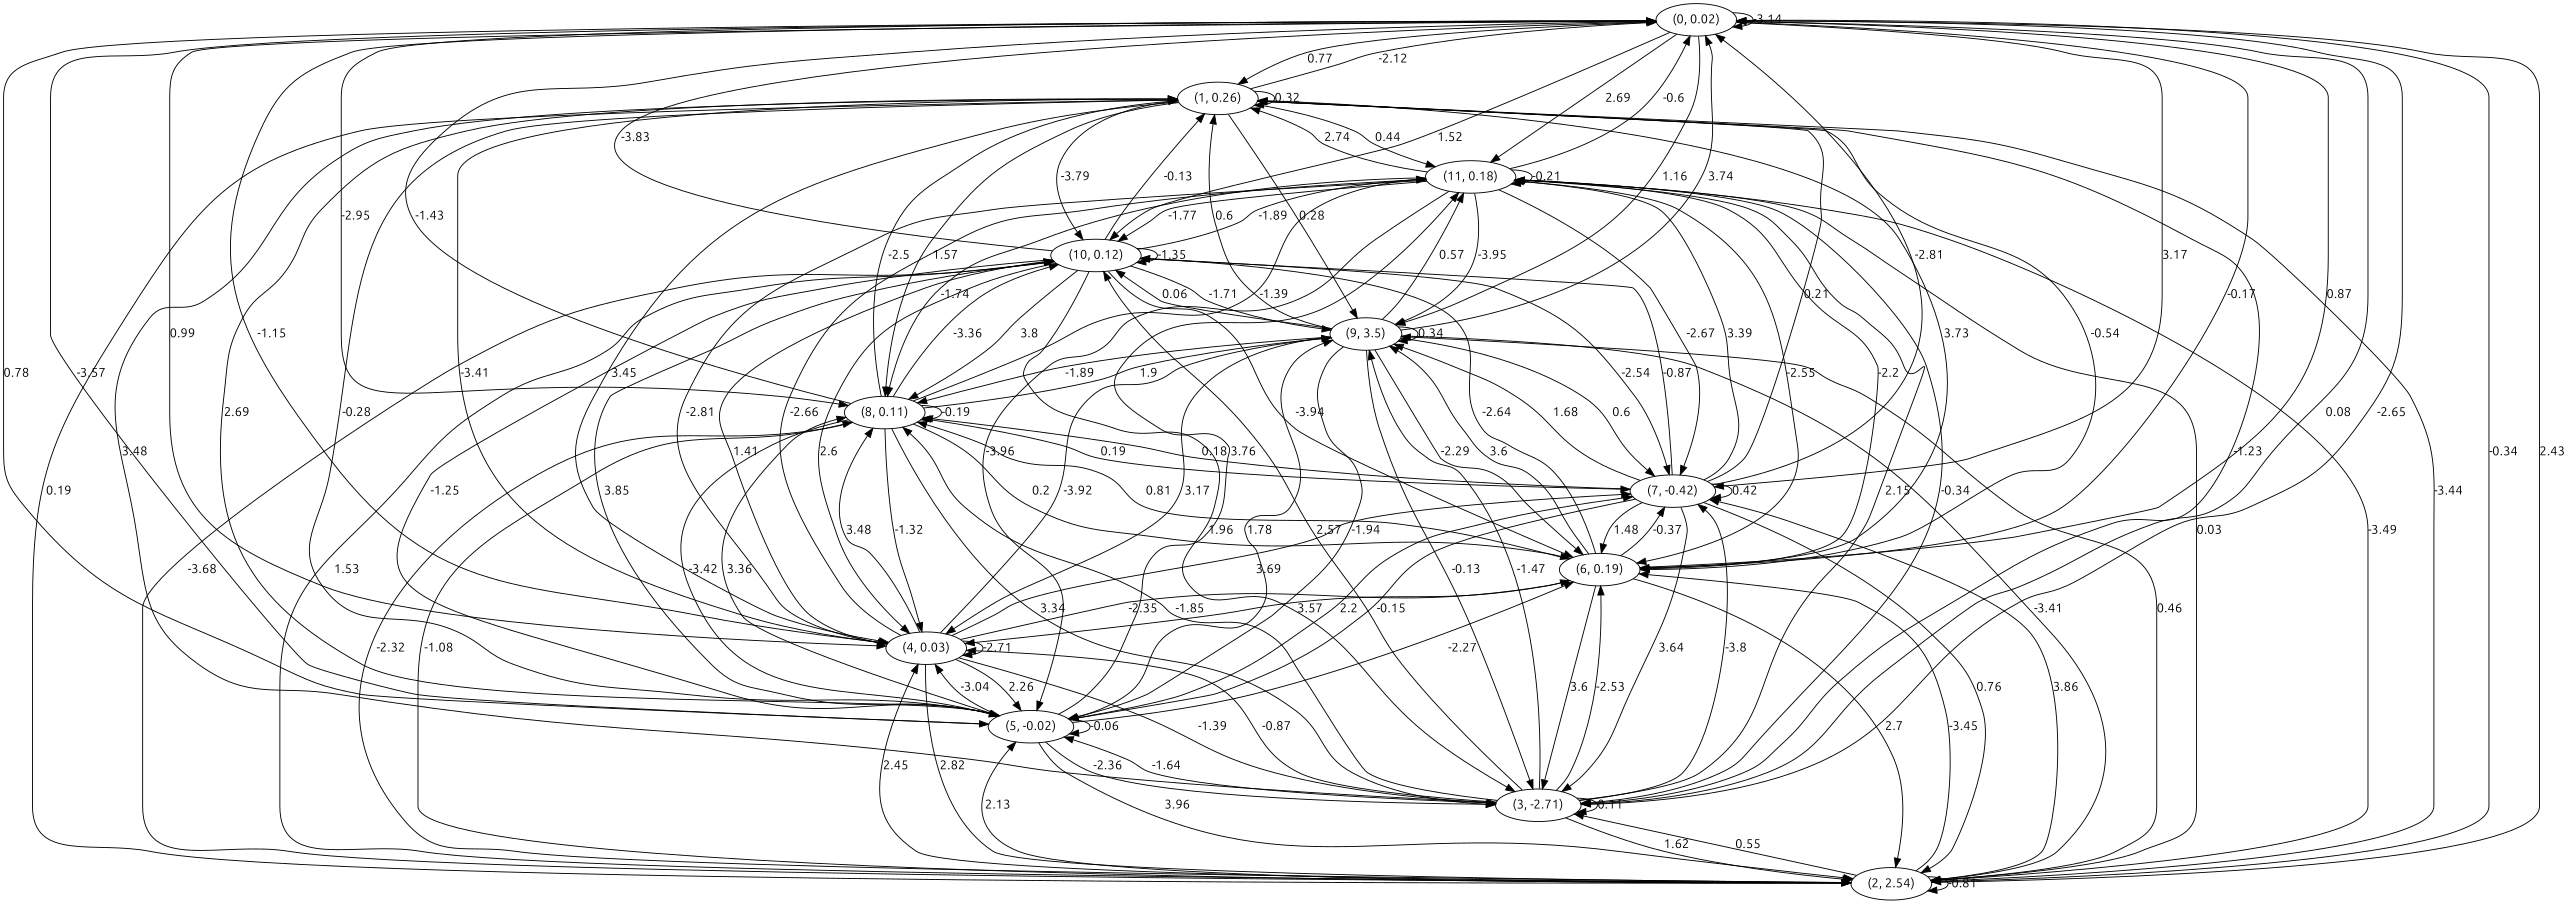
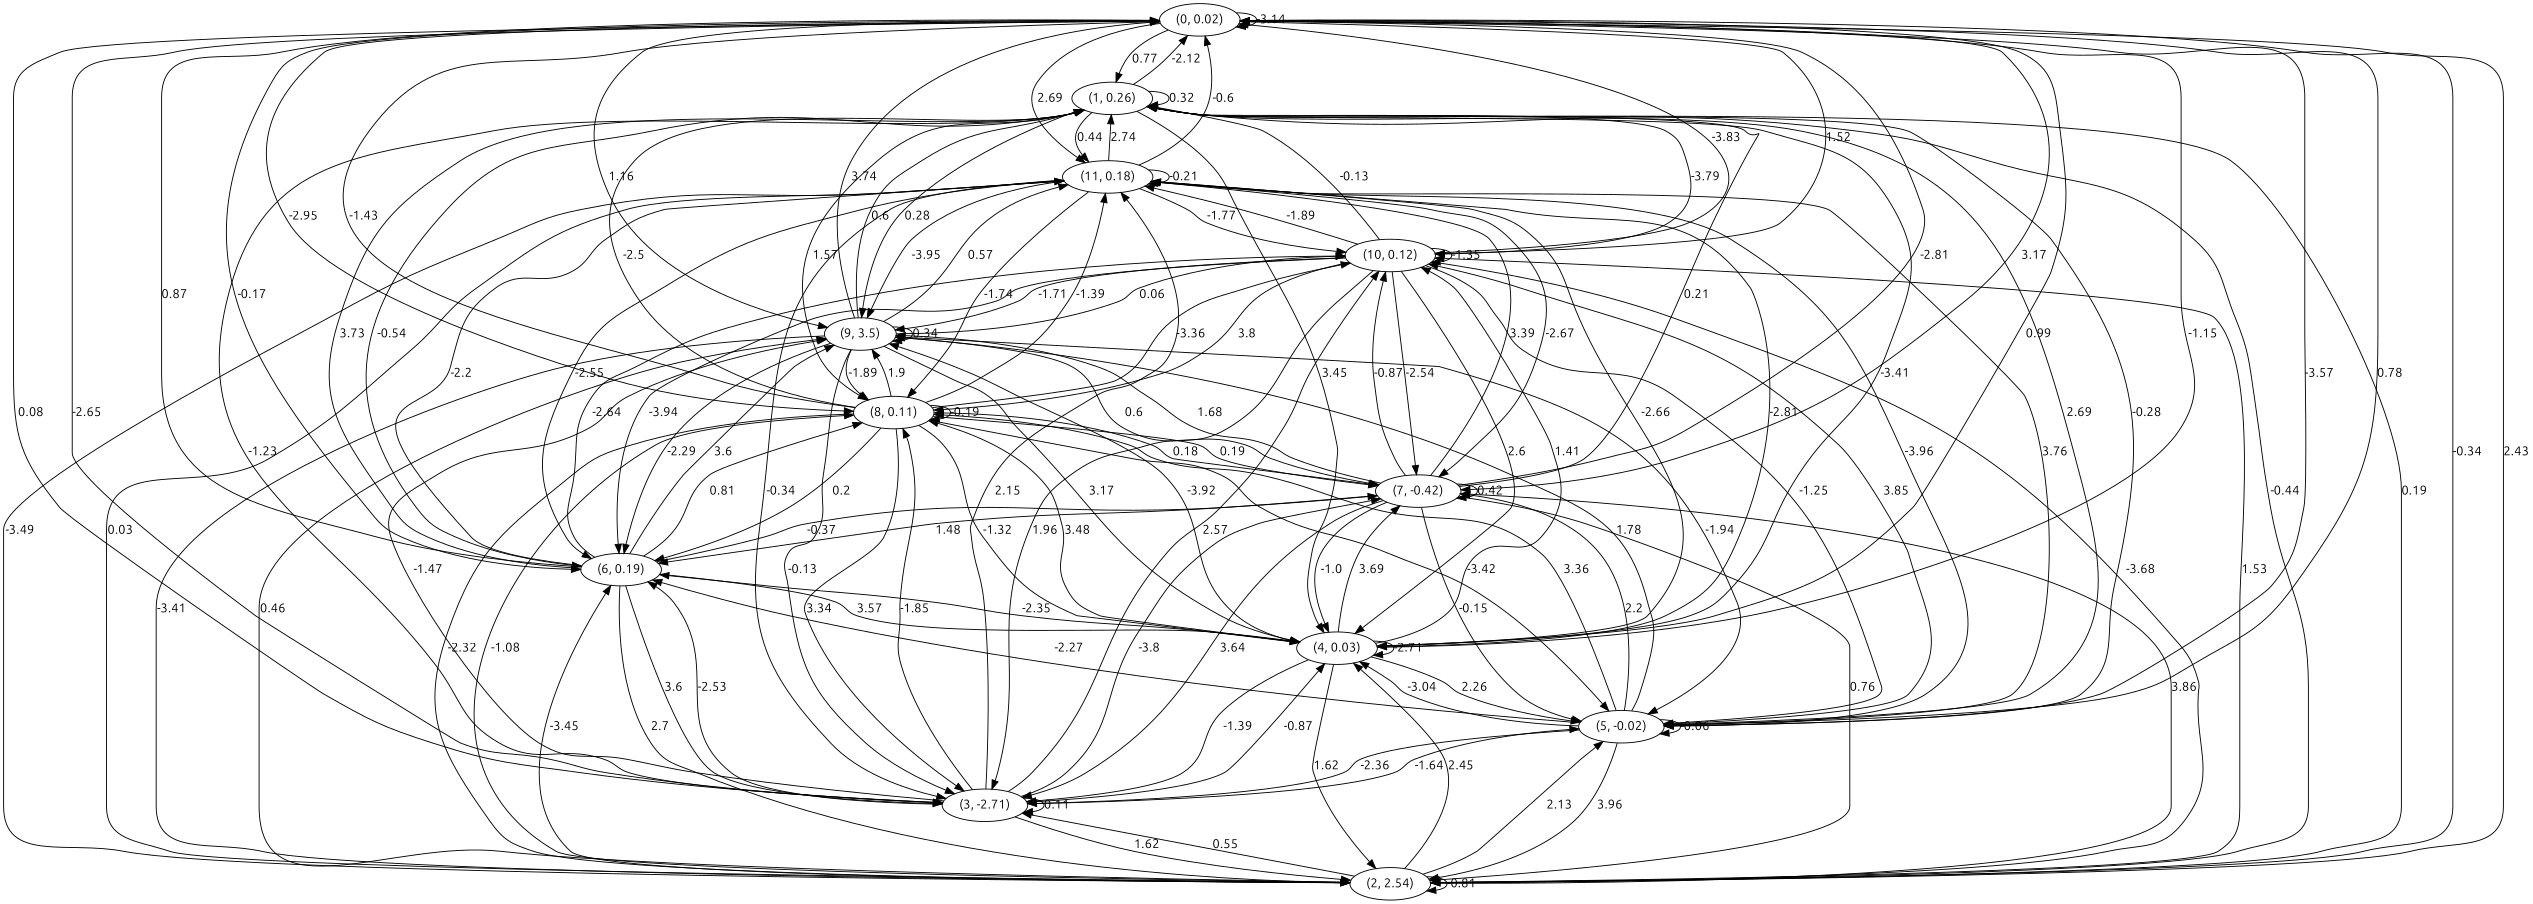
edge "(2, 2.54)" -> "(1, 0.26)": label "-3.44" -> "-0.44"
edge "(7, -0.42)" -> "(4, 0.03)": added, label "-1.0"
edge "(3, -2.71)" -> "(1, 0.26)": removed, label "3.48"
edge "(4, 0.03)" -> "(2, 2.54)": label "2.82" -> "1.62"
